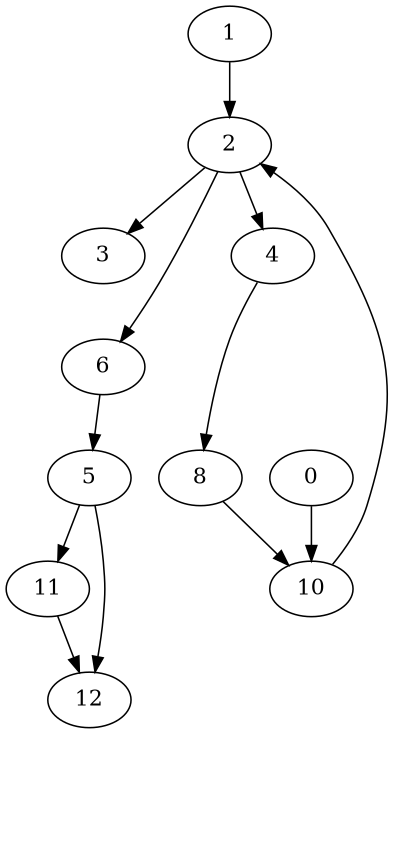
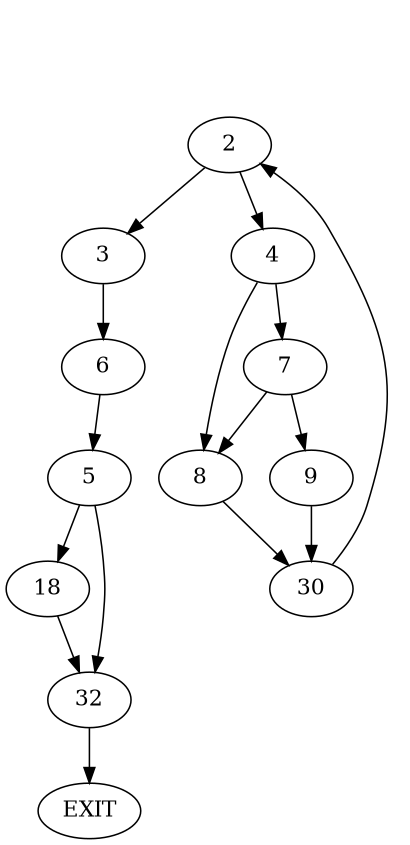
node "1": removed
edge "2" -> "6": now "3" -> "6"
node "7": added
node "0": label "0" -> "9"
node "11": label "11" -> "18"
node "10": label "10" -> "30"
node "12": label "12" -> "32"
node "EXIT": added
